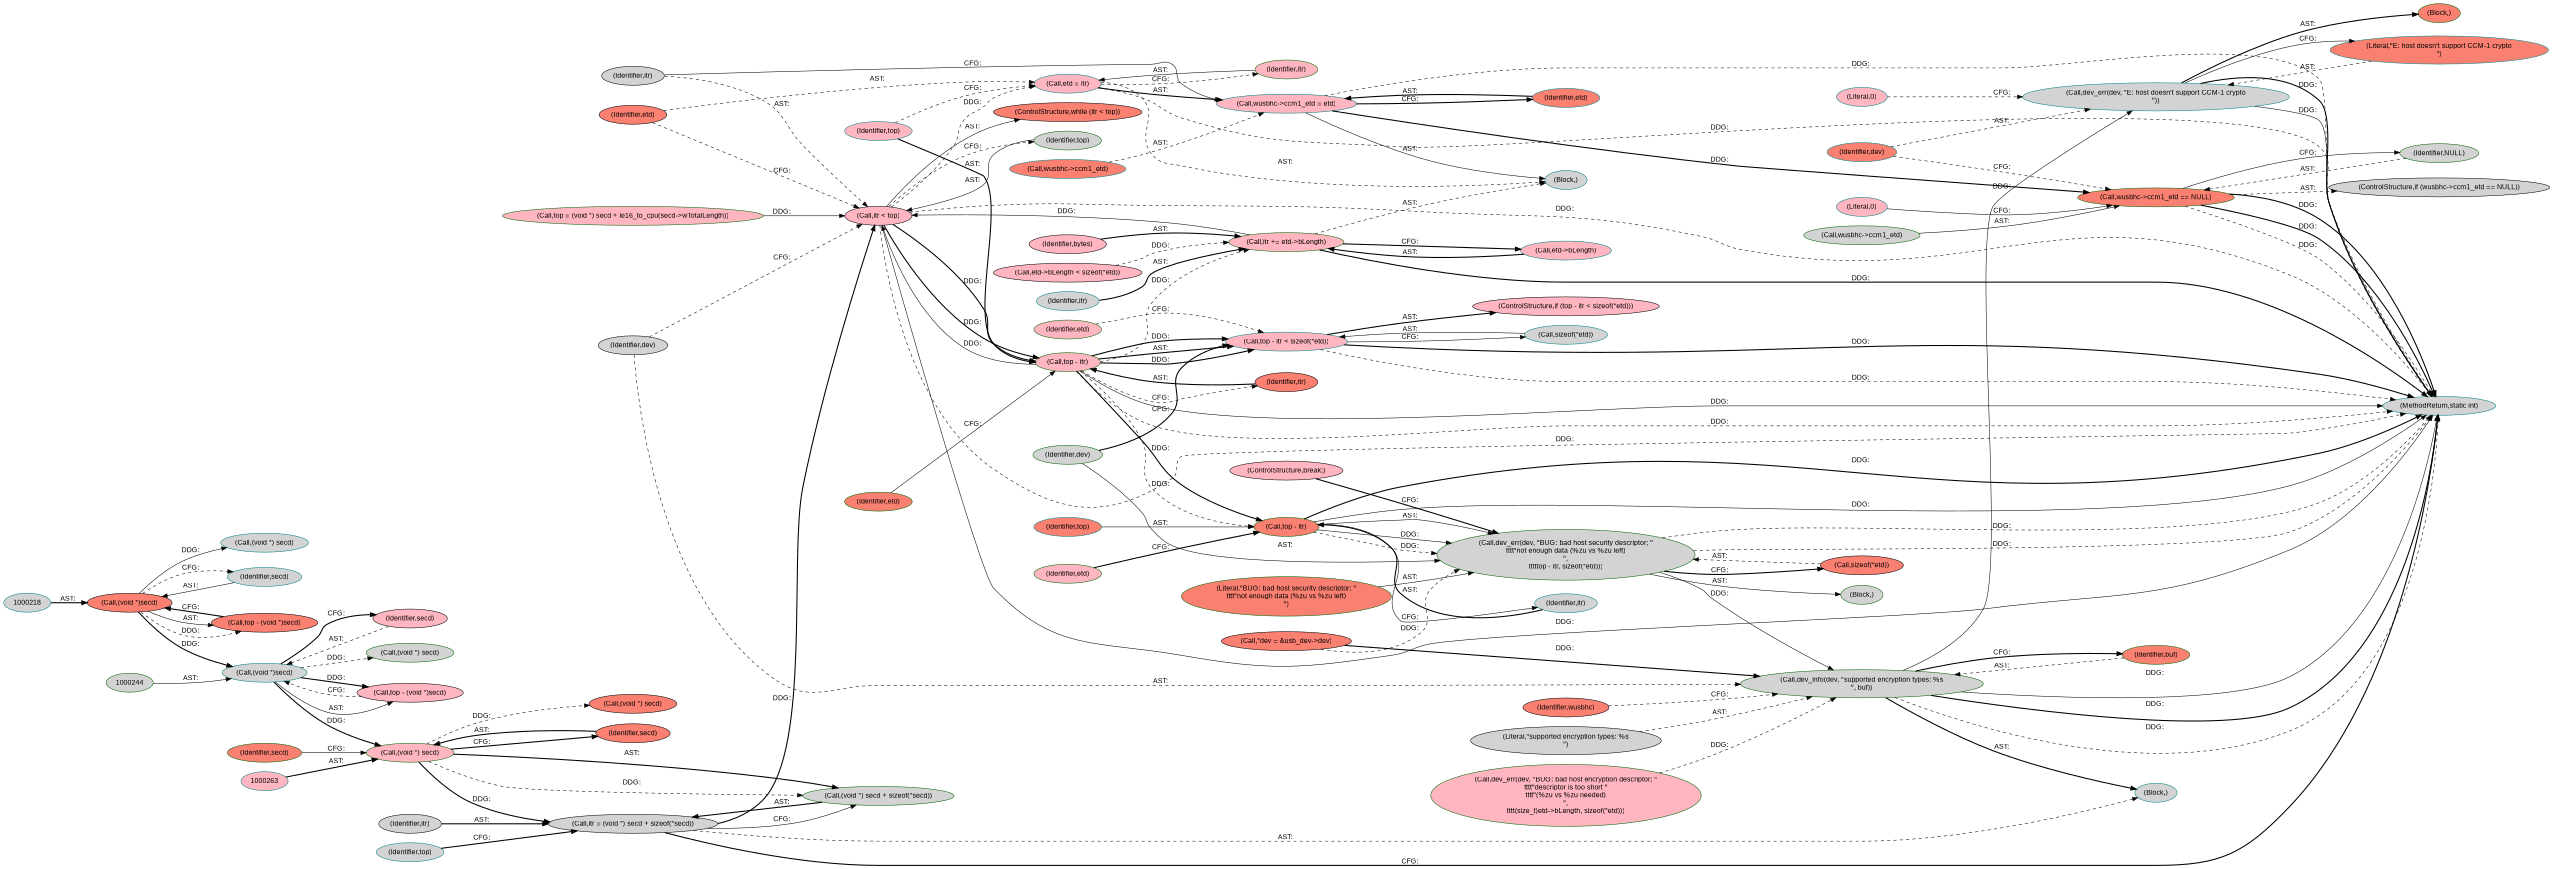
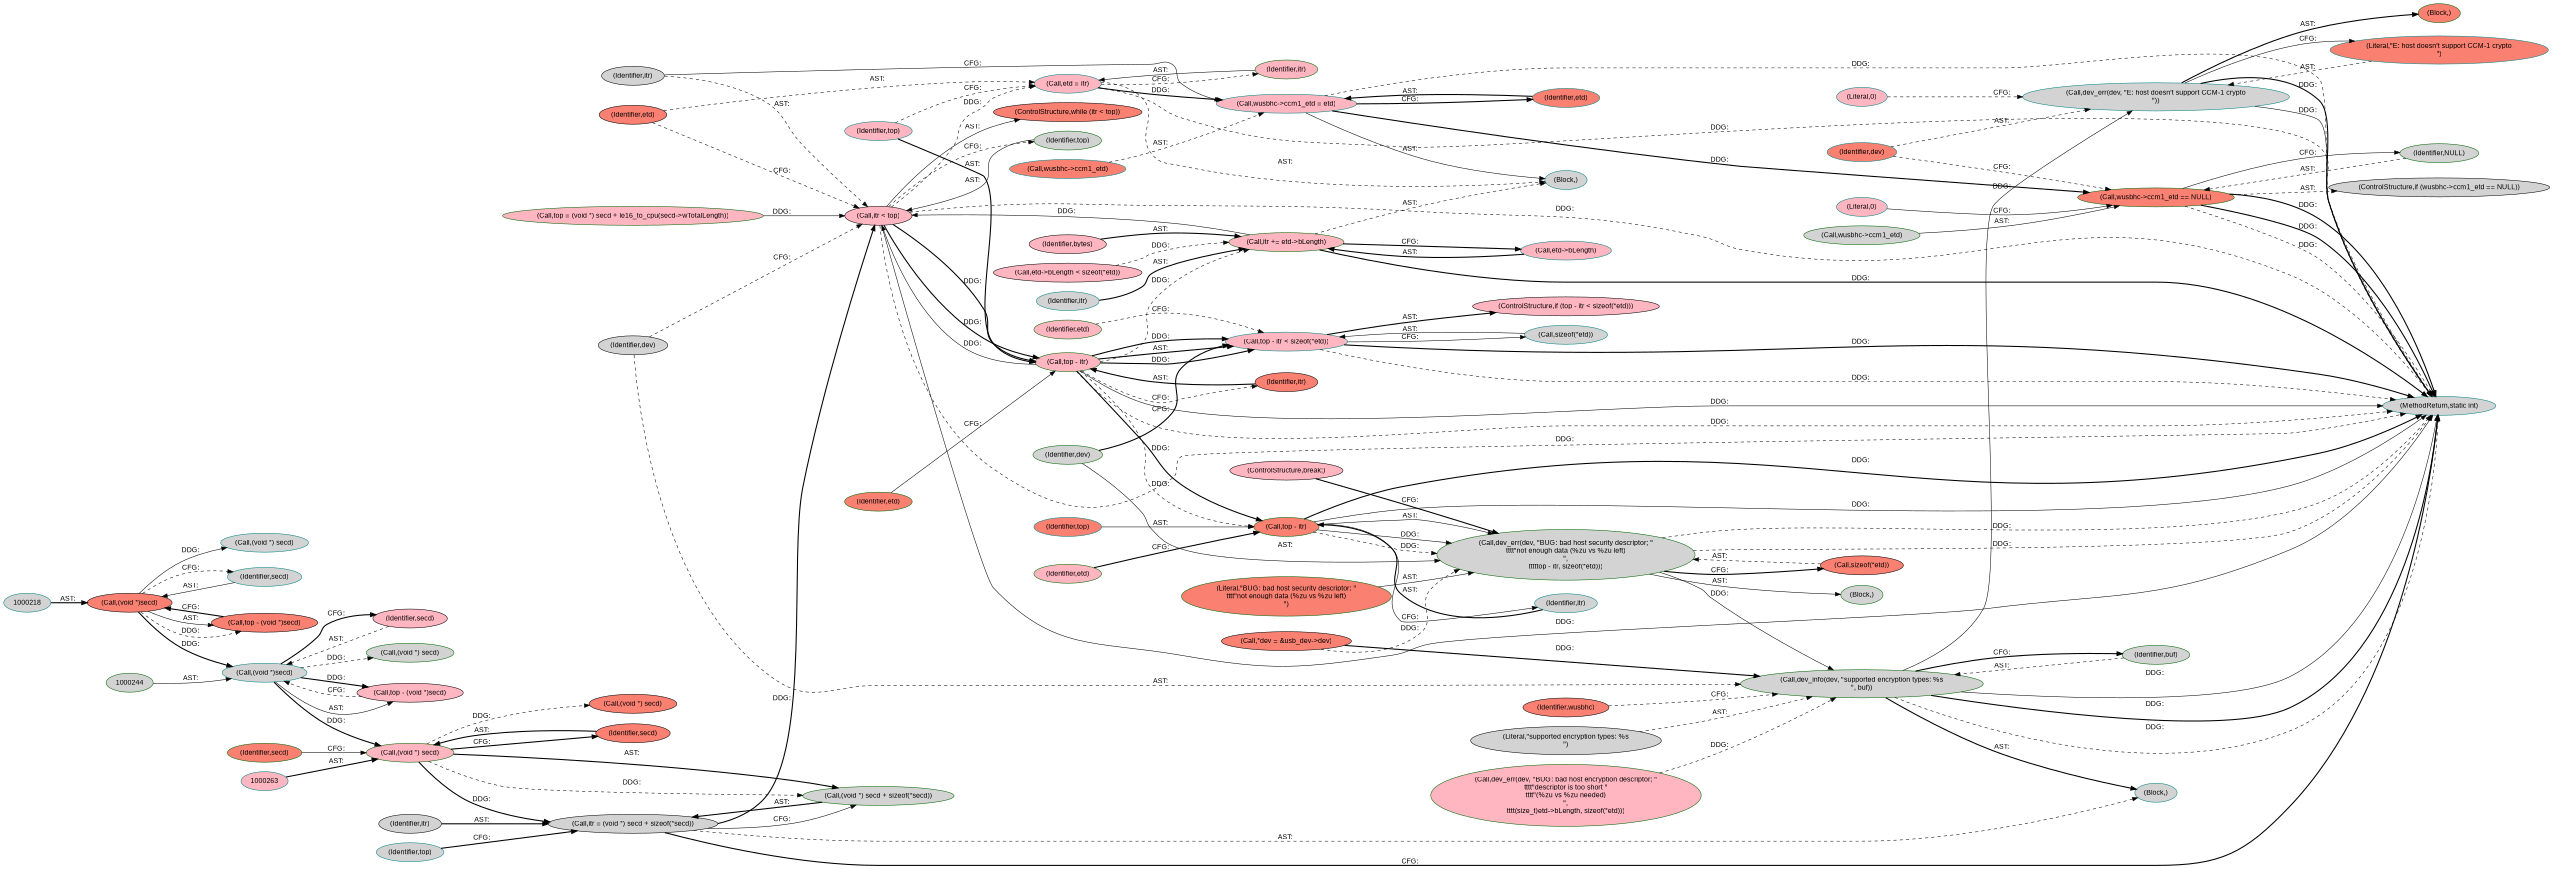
edge "(Call,etd = itr)" -> "(Call,wusbhc->ccm1_etd = etd)": label "AST: " -> "DDG: "
node "(Identifier,buf)": fillcolor salmon -> lightgrey
